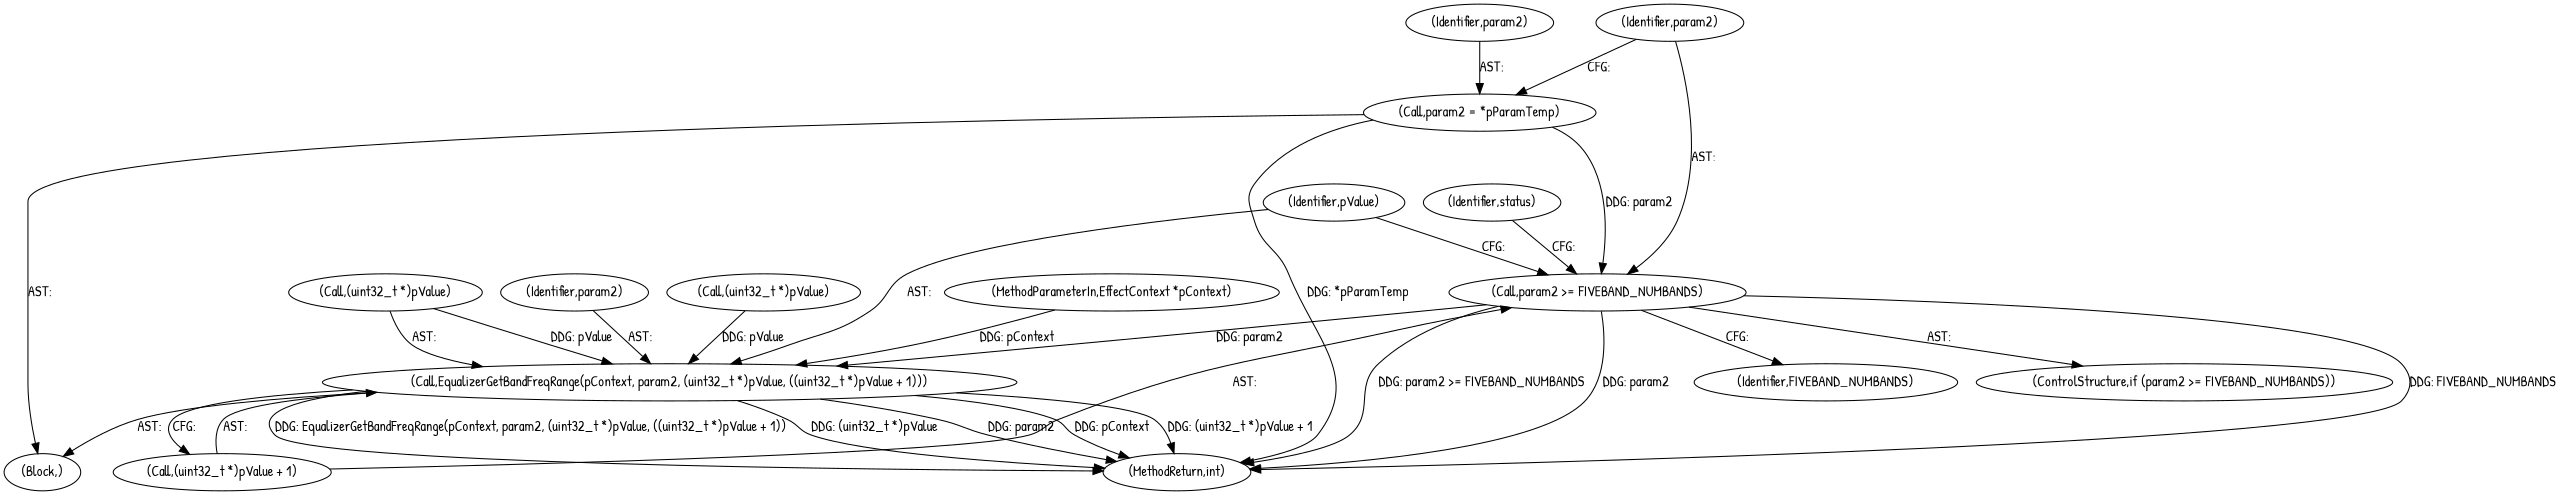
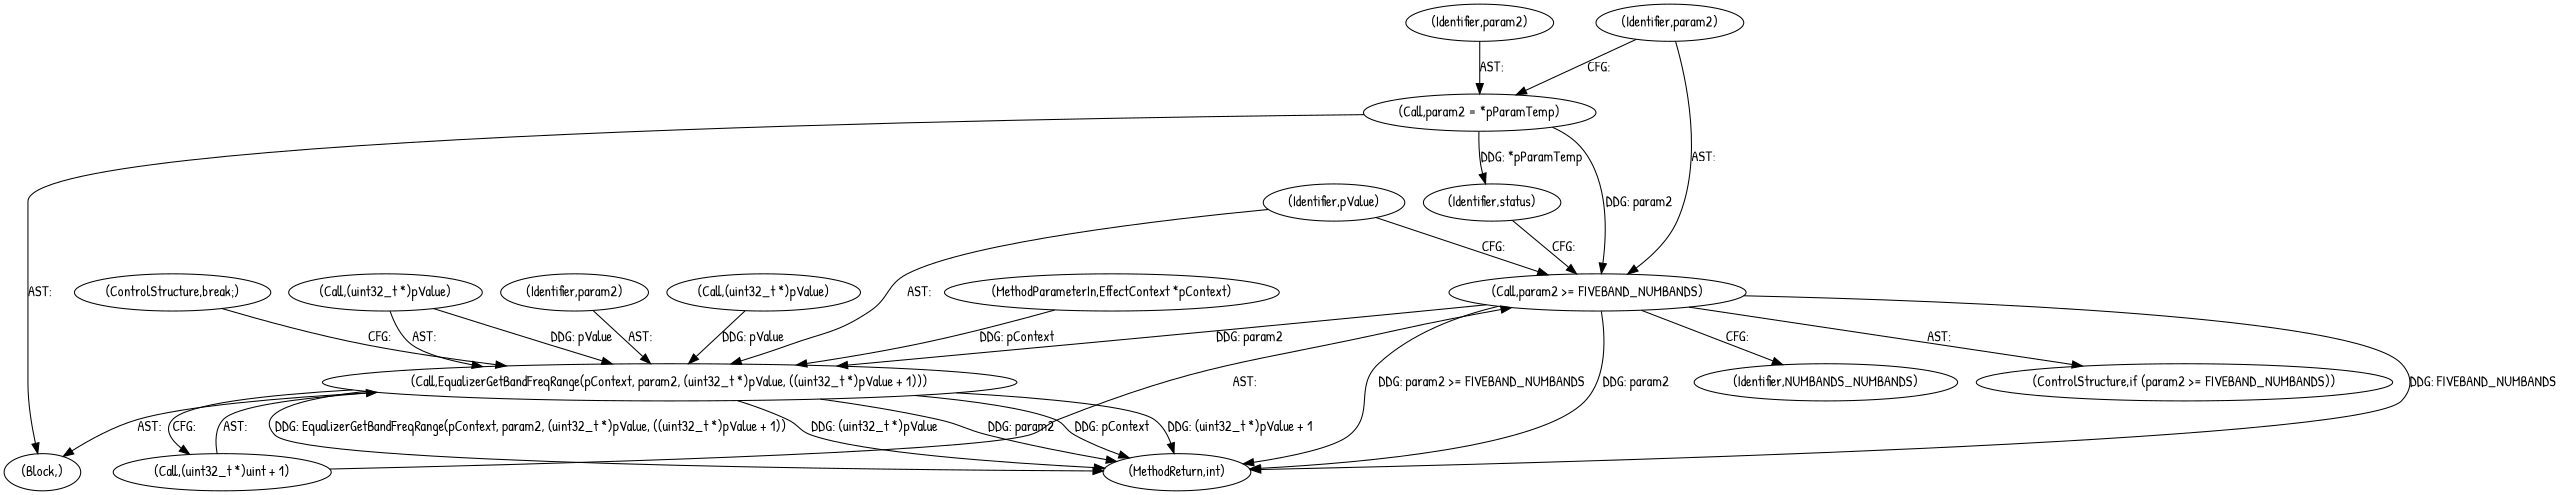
edge "(Call,param2 = *pParamTemp)" -> "(MethodReturn,int)": now "(Call,param2 = *pParamTemp)" -> "(Identifier,status)"
node "(ControlStructure,break;)": added
node "(Identifier,FIVEBAND_NUMBANDS)": label "(Identifier,FIVEBAND_NUMBANDS)" -> "(Identifier,NUMBANDS_NUMBANDS)"
node "(Call,(uint32_t *)pValue + 1)": label "(Call,(uint32_t *)pValue + 1)" -> "(Call,(uint32_t *)uint + 1)"
